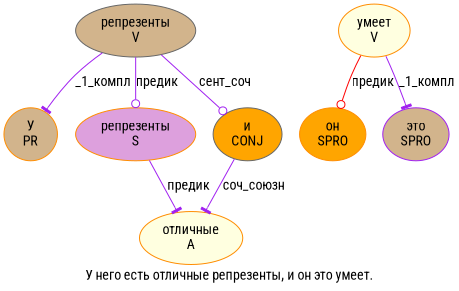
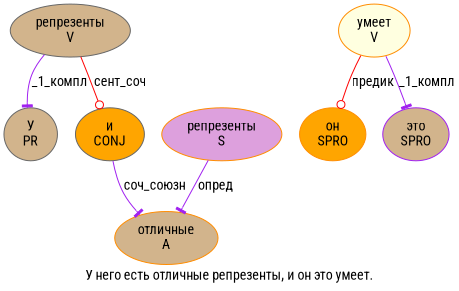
edge "репрезенты V" -> "репрезенты S": removed, label "предик"
edge "репрезенты V" -> "и CONJ": color purple -> red
node "У PR": color darkorange -> gray40
edge "репрезенты S" -> "отличные A": label "предик" -> "опред"
node "отличные A": fillcolor lightyellow -> tan
